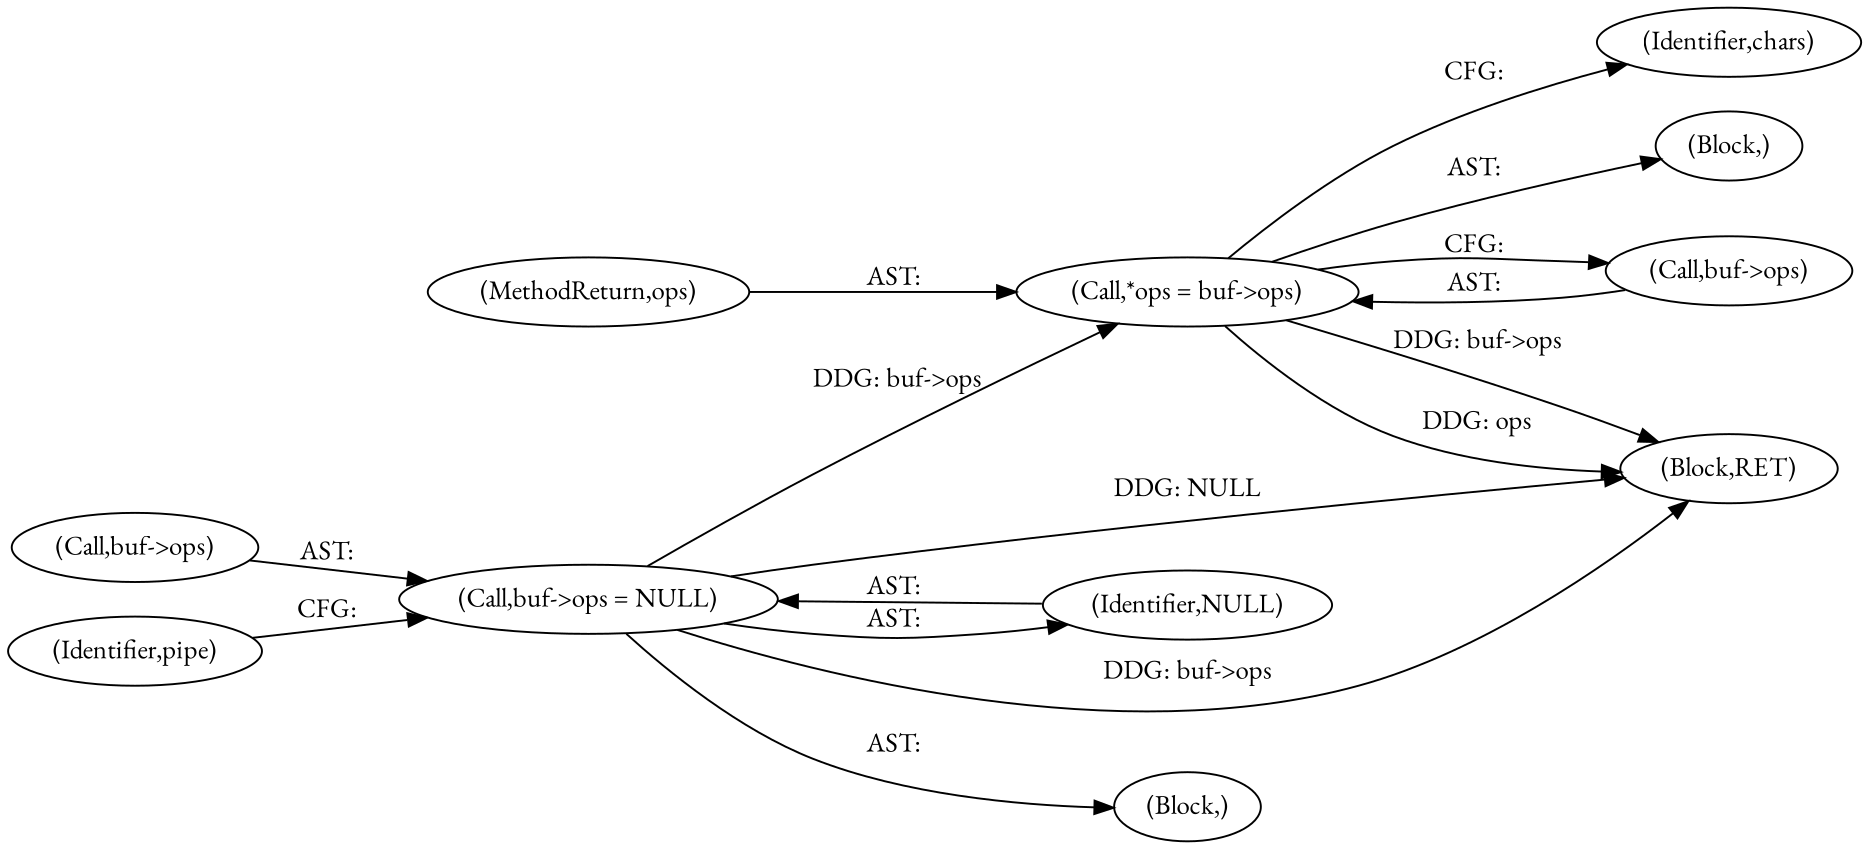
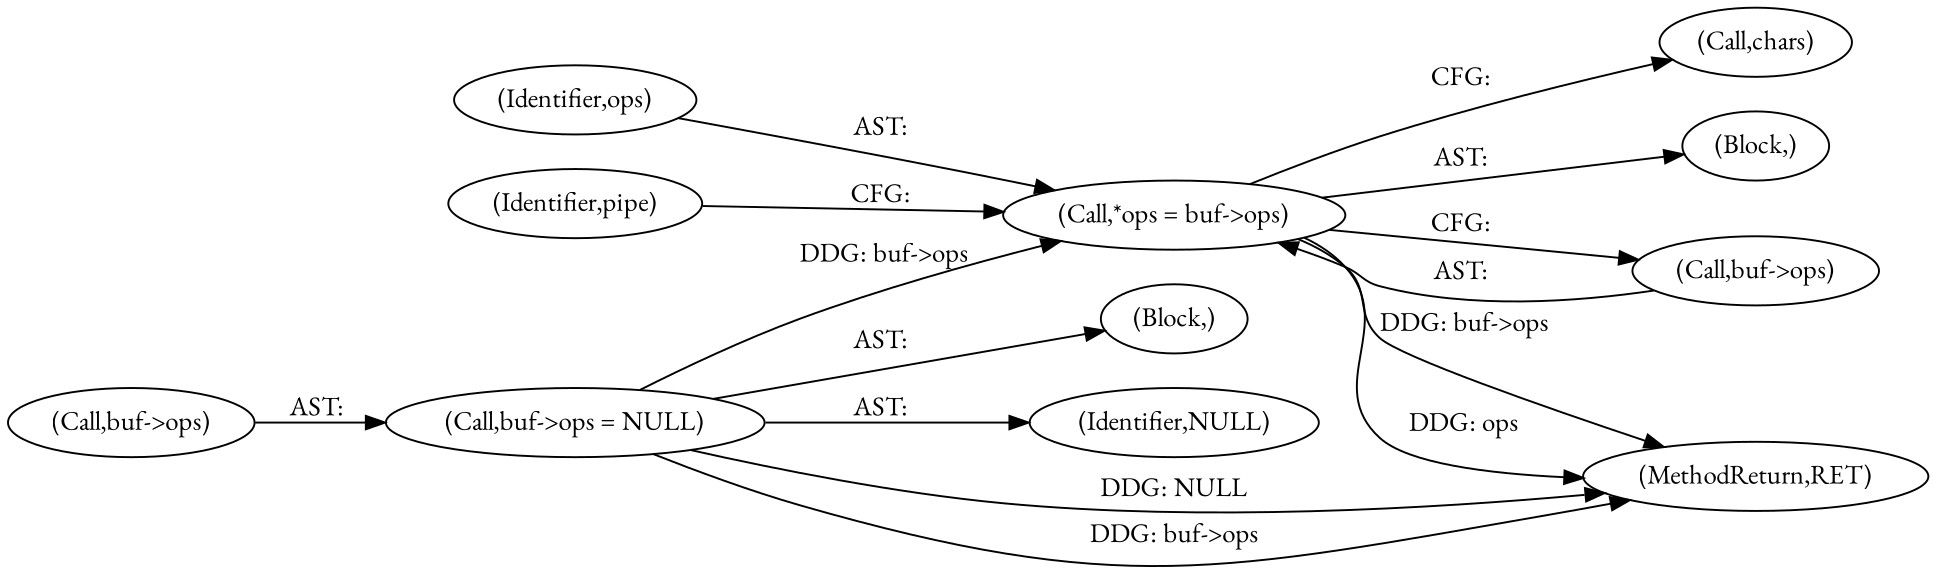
node "(Identifier,chars)": label "(Identifier,chars)" -> "(Call,chars)"
node "(MethodReturn,ops)": label "(MethodReturn,ops)" -> "(Identifier,ops)"
node "(Block,RET)": label "(Block,RET)" -> "(MethodReturn,RET)"
edge "(Identifier,NULL)" -> "(Call,buf->ops = NULL)": removed, label "AST:"
edge "(Identifier,pipe)" -> "(Call,buf->ops = NULL)": now "(Identifier,pipe)" -> "(Call,*ops = buf->ops)"
